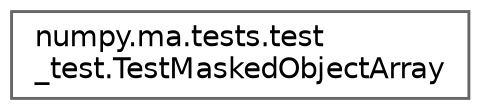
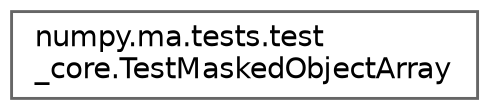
node "numpy.ma.tests.test _test.TestMaskedObjectArray": label "numpy.ma.tests.test _test.TestMaskedObjectArray" -> "numpy.ma.tests.test _core.TestMaskedObjectArray"
